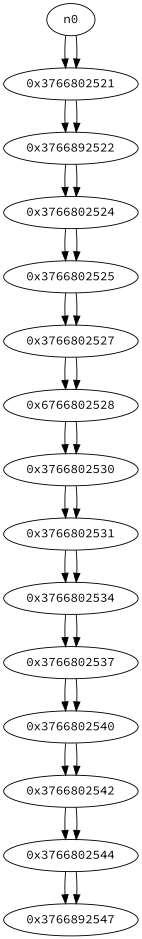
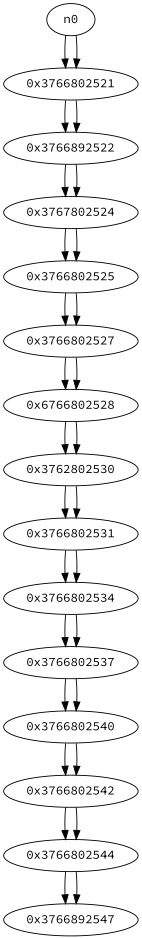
node "0x3766802524": label "0x3766802524" -> "0x3767802524"
node "0x3766802530": label "0x3766802530" -> "0x3762802530"
